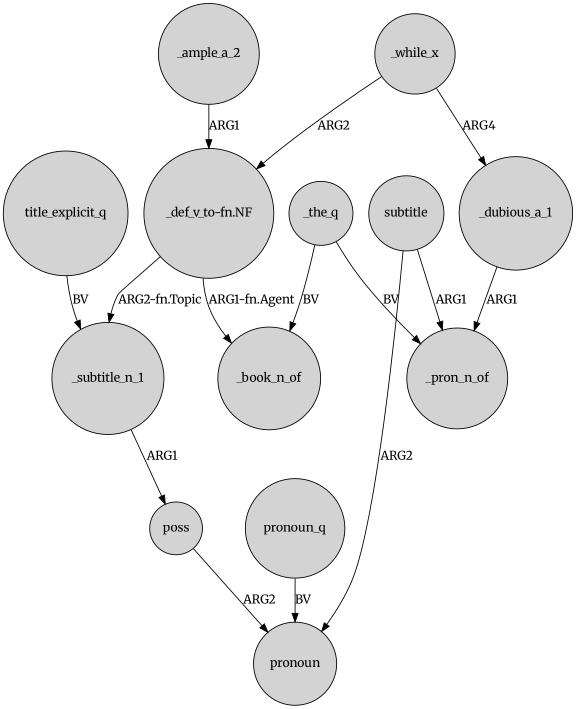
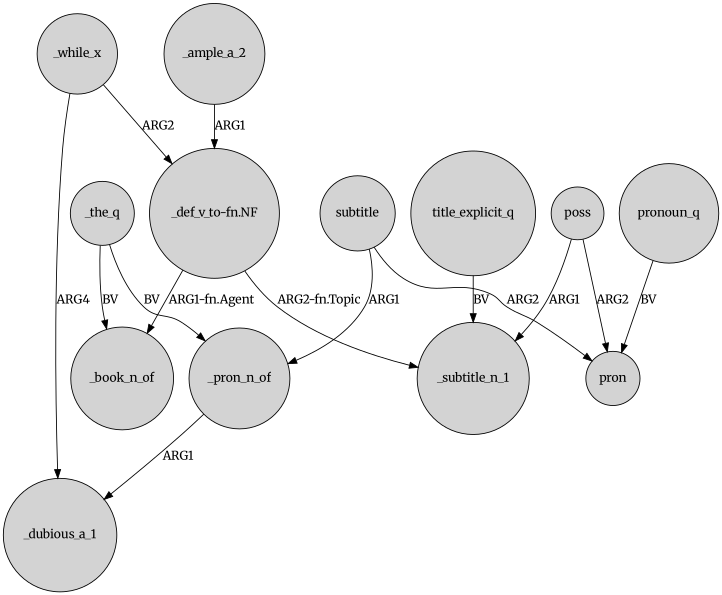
edge "_dubious_a_1" -> "_pron_n_of": reversed
edge "_subtitle_n_1" -> "poss": reversed
node "pronoun": label "pronoun" -> "pron"
